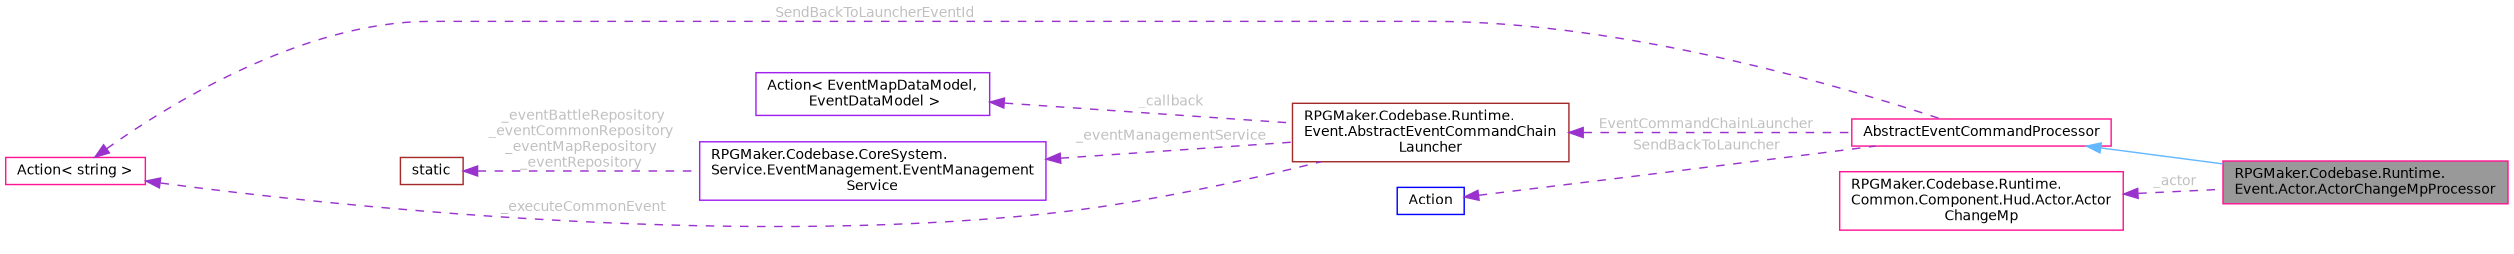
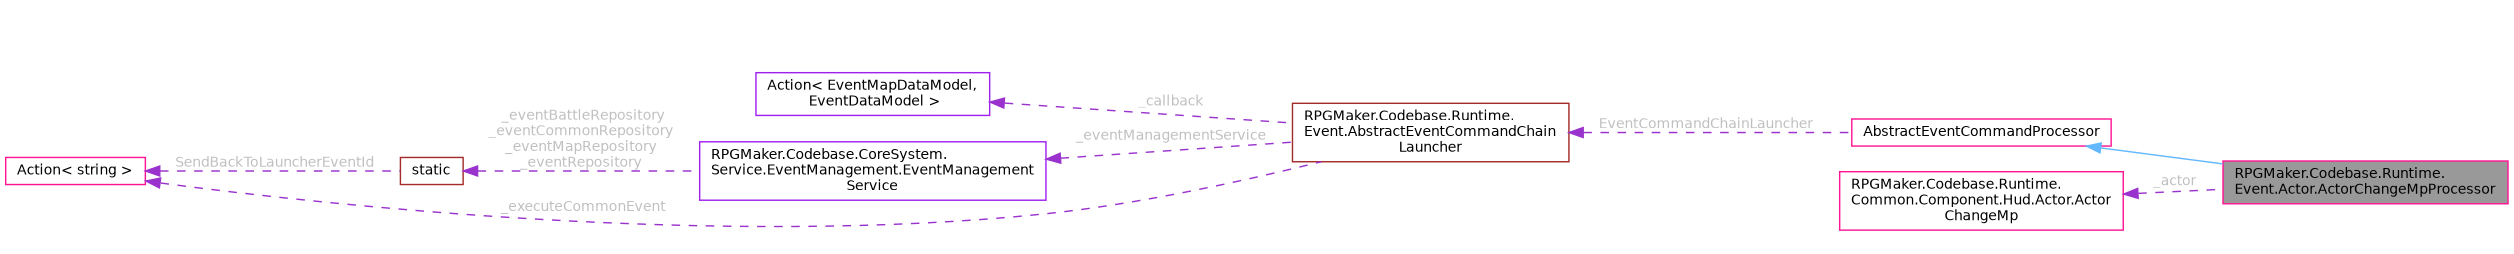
edge "AbstractEventCommandProcessor" -> "Action< string >": now "static" -> "Action< string >"
node "Action": removed
